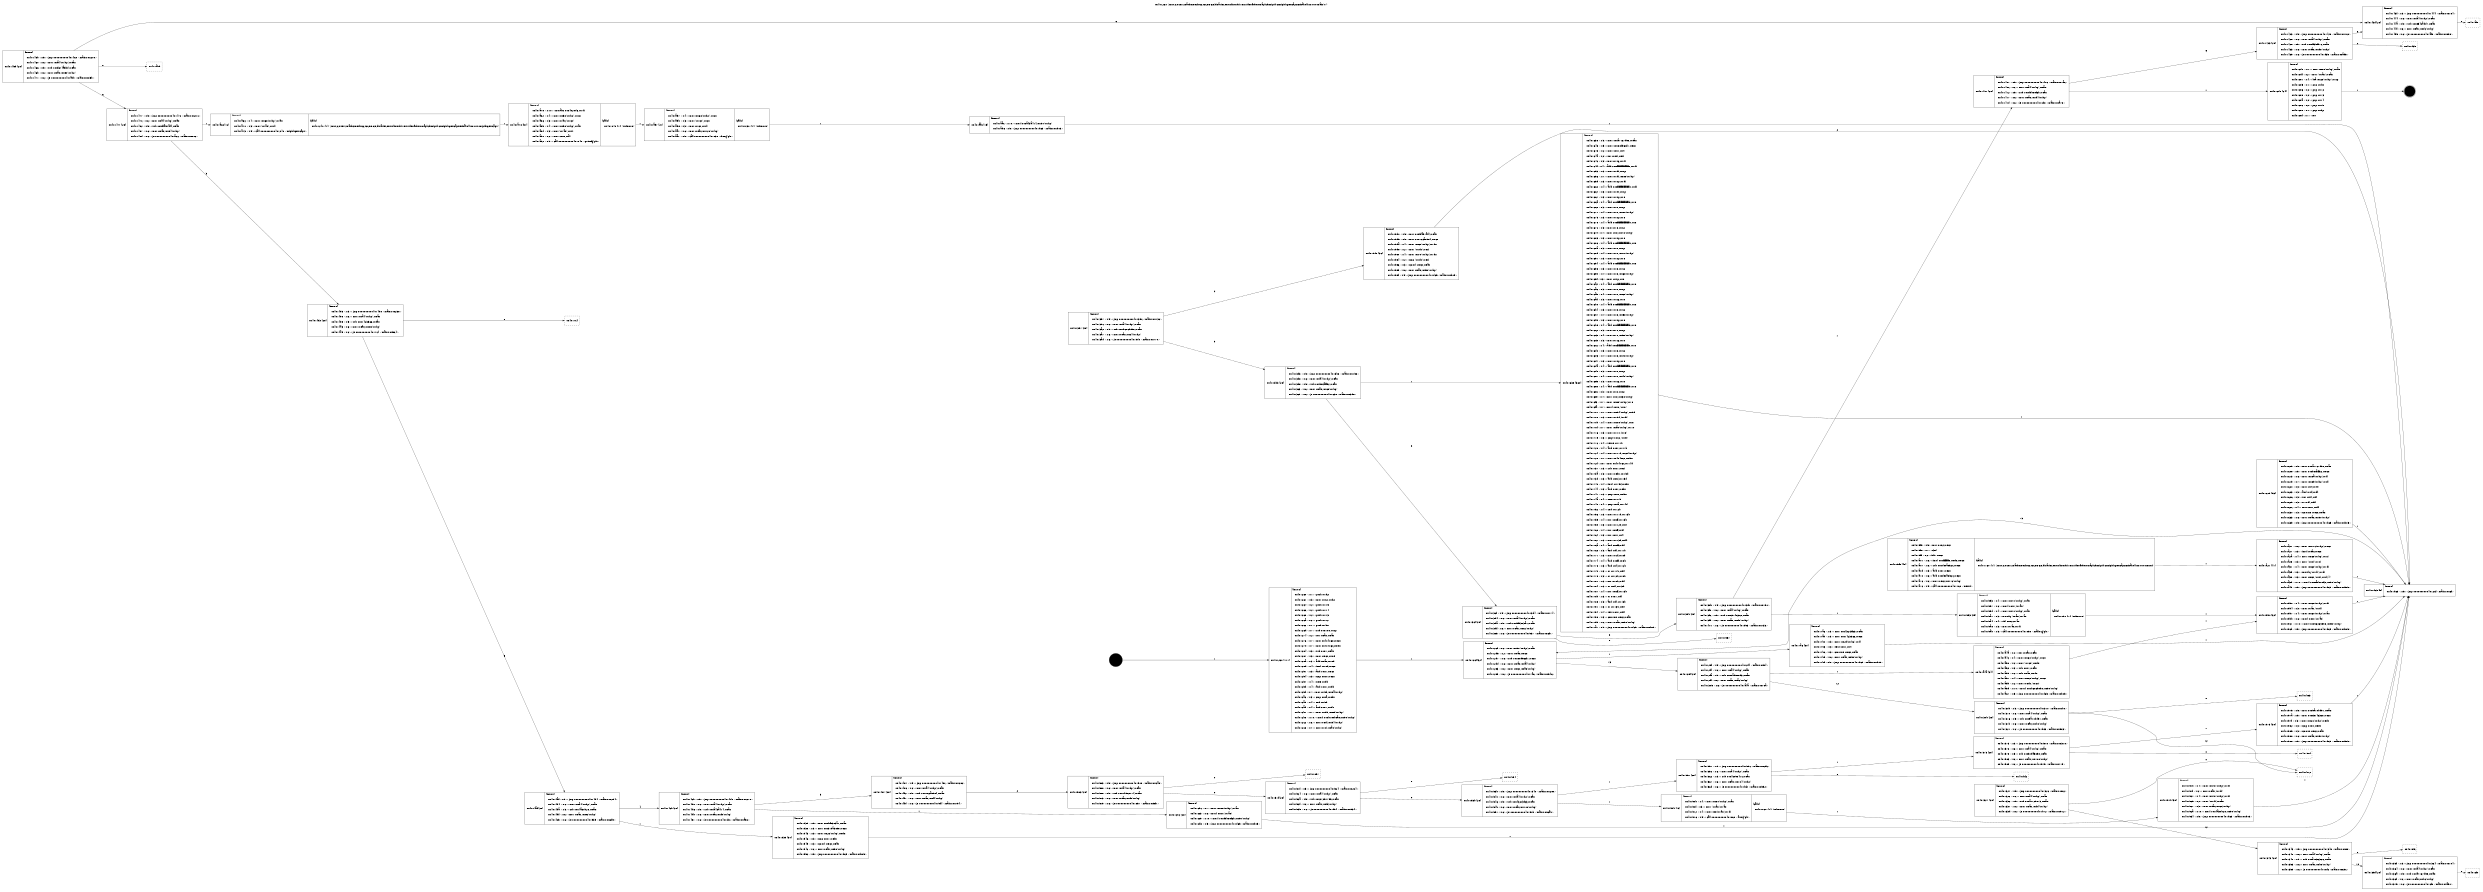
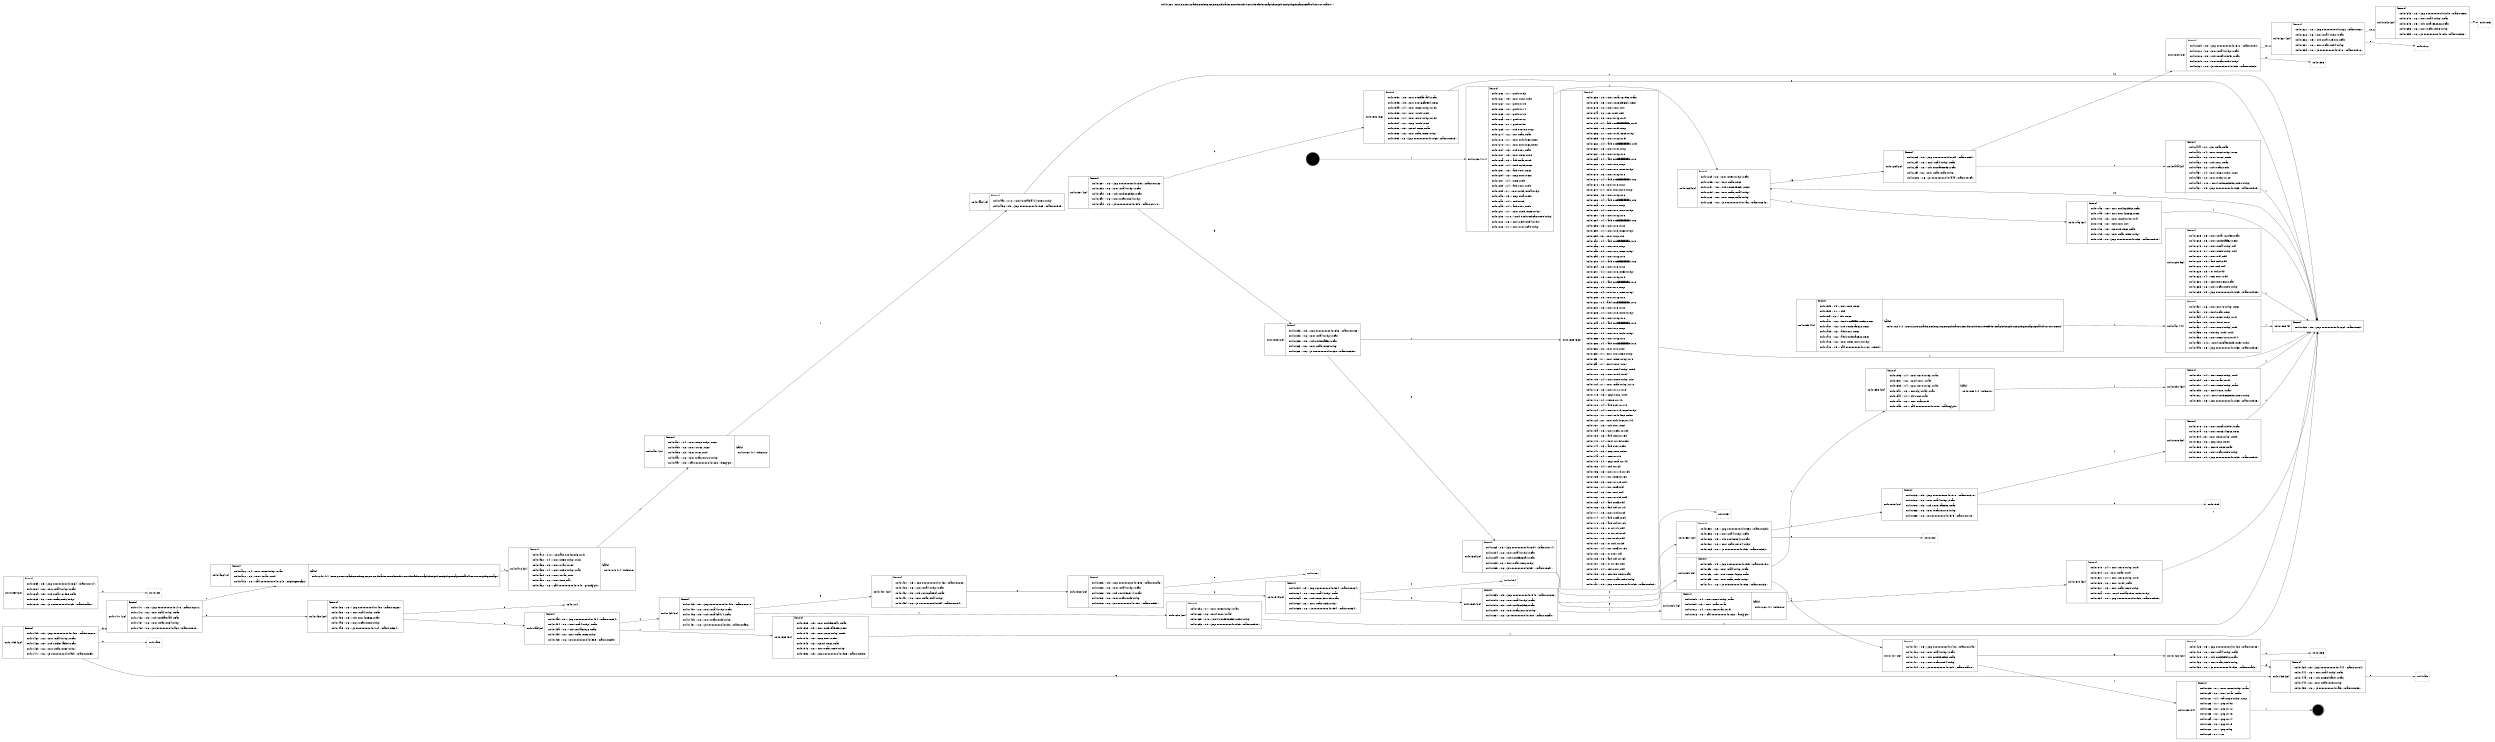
edge "0x401a4a [34]" -> "0x4019b0 [32]": now "0x401a4a [34]" -> "0x401d65 [5]"
edge "0x40130b [28]" -> "0x401b72": now "0x40130b [28]" -> "0x401327 [28]"
edge "0x401343 [28]" -> "0x40135f [28]": removed, label "12"
